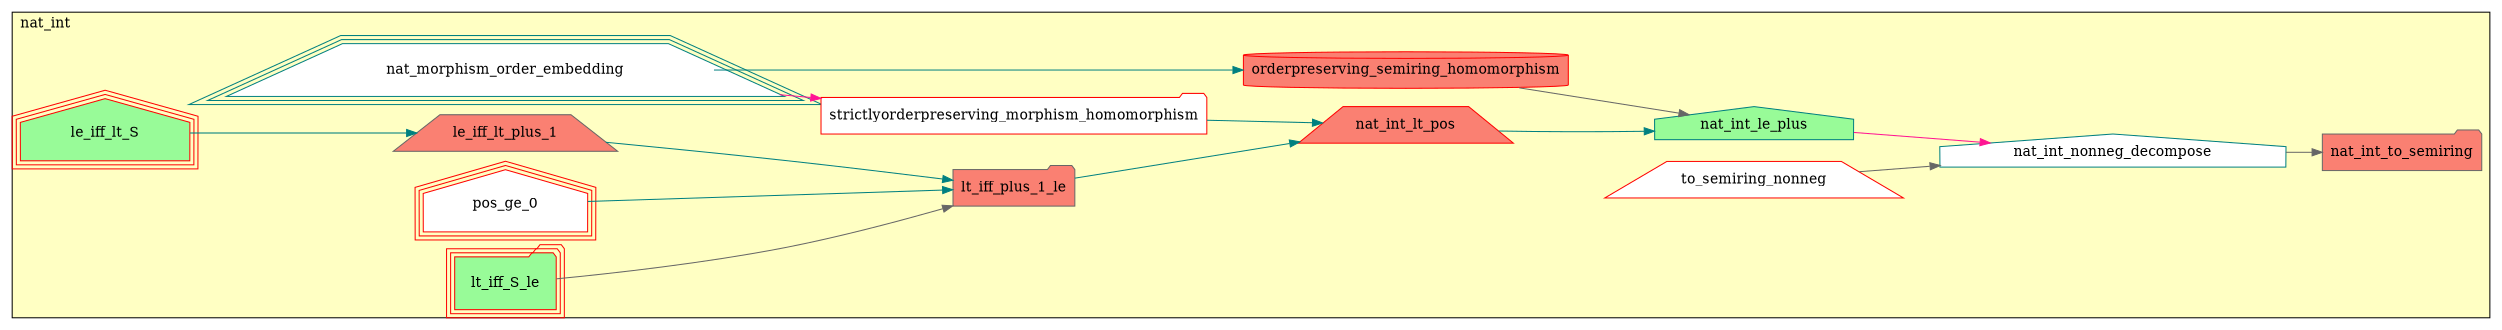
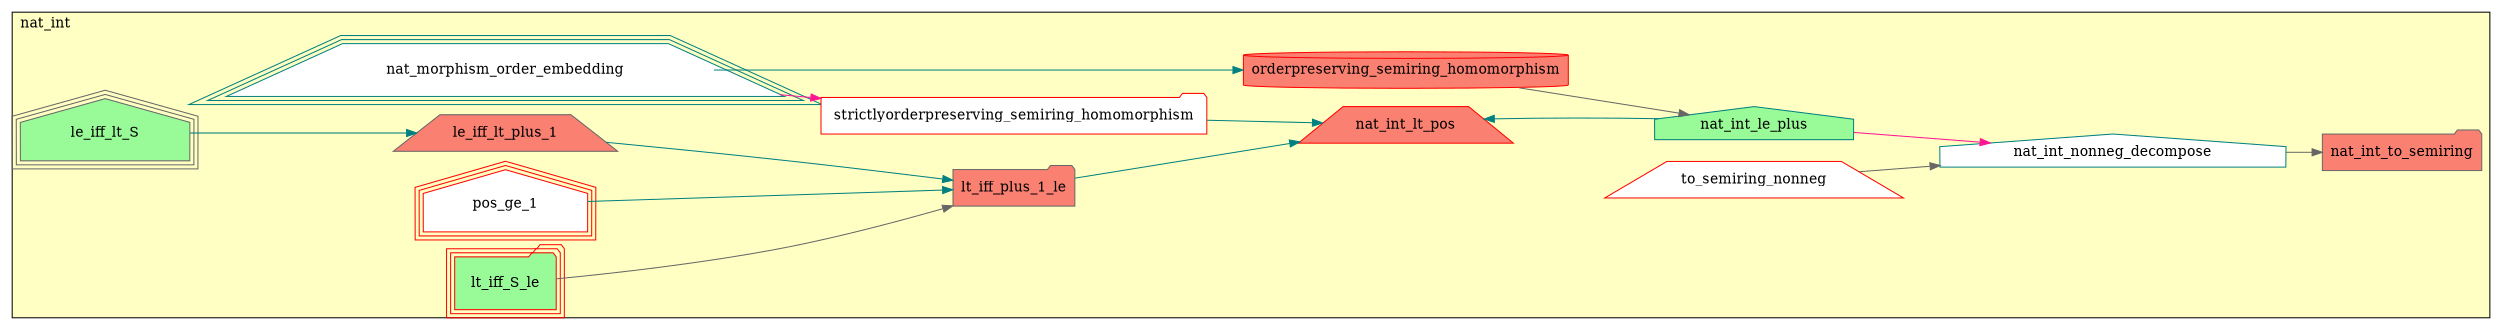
node "strictlyorderpreserving_morphism_homomorphism": label "strictlyorderpreserving_morphism_homomorphism" -> "strictlyorderpreserving_semiring_homomorphism"
edge "nat_int_lt_pos" -> "nat_int_le_plus": reversed
node "le_iff_lt_S": color red -> gray40
node "pos_ge_0": label "pos_ge_0" -> "pos_ge_1"
